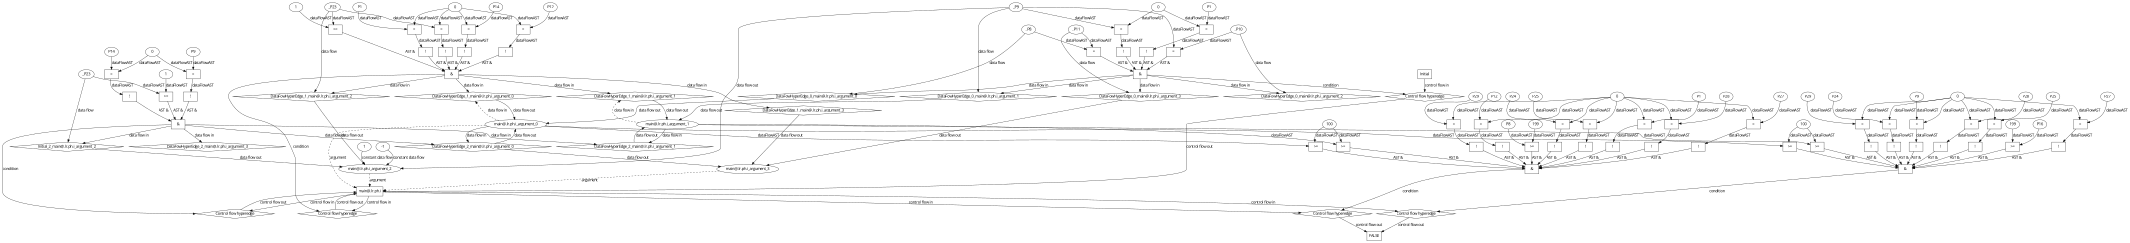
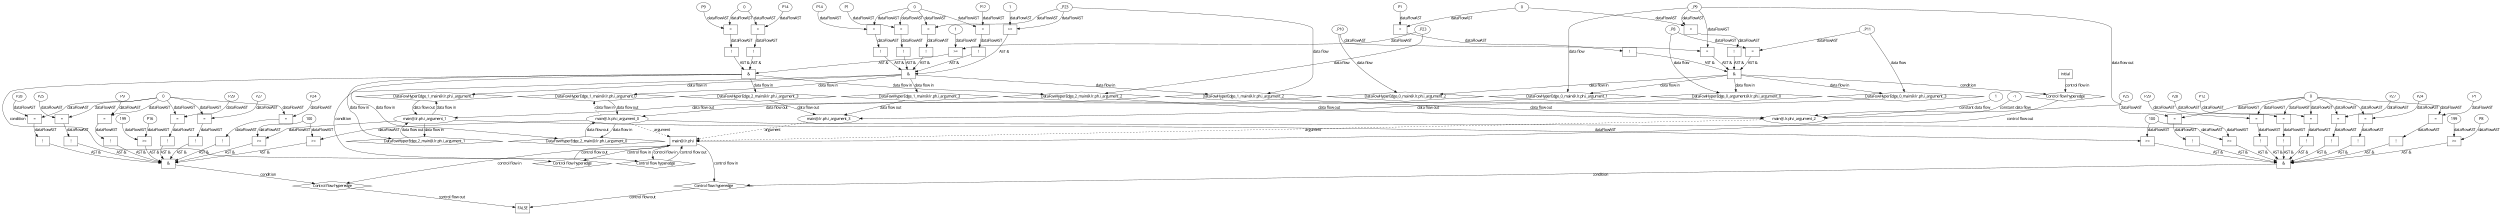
node "DataFowHyperEdge_0_main@.lr.ph.i_argument_0": label "DataFowHyperEdge_0_main@.lr.ph.i_argument_0" -> "DataFowHyperEdge_0_argument@.lr.ph.i_argument_0"
edge "main@.lr.ph.i_argument_1" -> "DataFowHyperEdge_1_main@.lr.ph.i_argument_1": style dashed -> solid
node "Initial_2_main@.lr.ph.i_argument_2": label "Initial_2_main@.lr.ph.i_argument_2" -> "DataFowHyperEdge_2_main@.lr.ph.i_argument_2"
edge "DataFowHyperEdge_2_main@.lr.ph.i_argument_0" -> "main@.lr.ph.i_argument_3": now "DataFowHyperEdge_2_main@.lr.ph.i_argument_3" -> "main@.lr.ph.i_argument_3"
